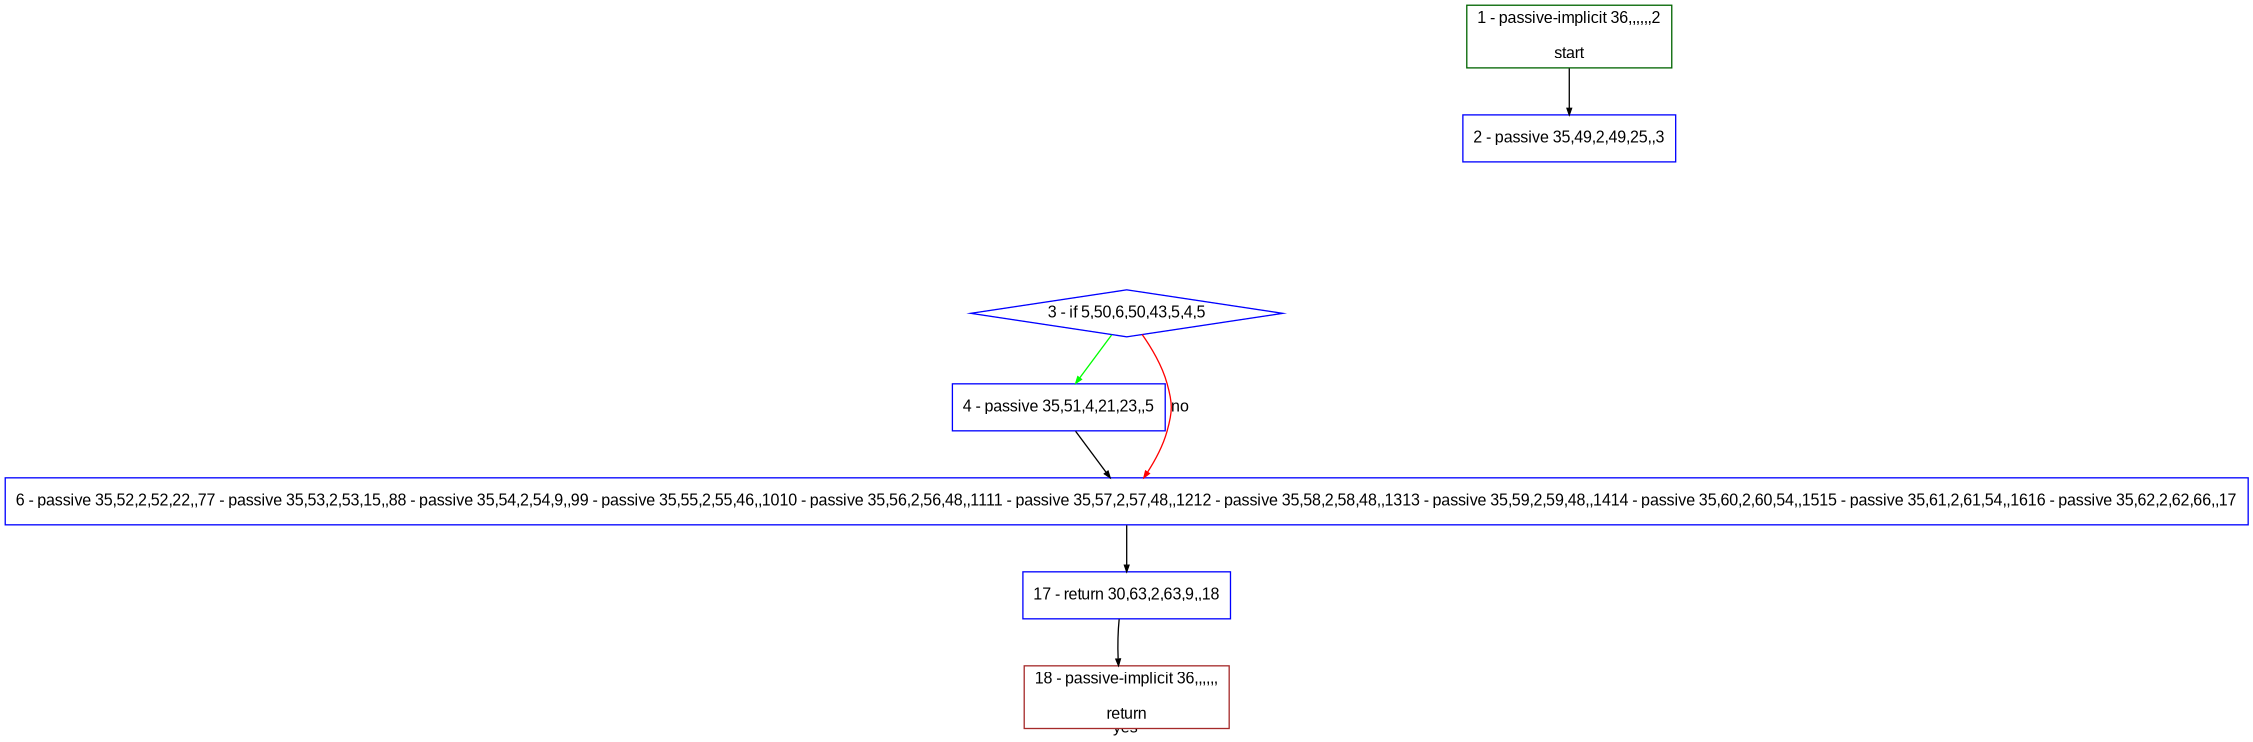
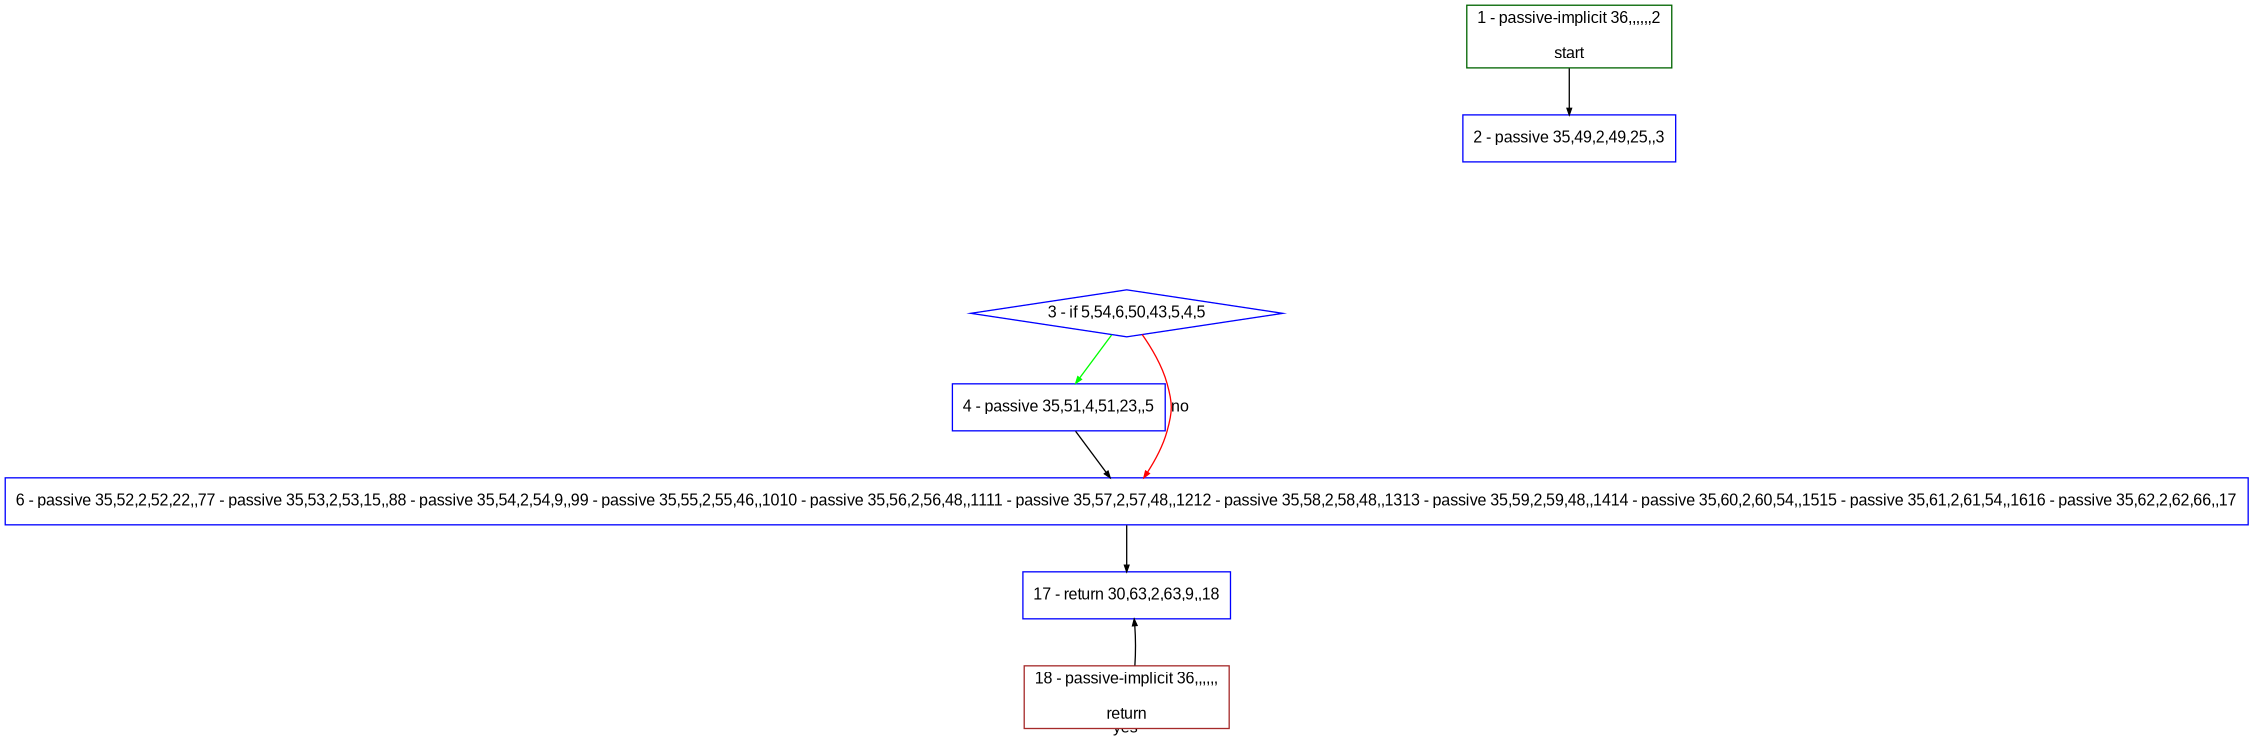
node "3 - if 5,50,6,50,43,5,4,5": label "3 - if 5,50,6,50,43,5,4,5" -> "3 - if 5,54,6,50,43,5,4,5"
node "4 - passive 35,51,4,21,23,,5": label "4 - passive 35,51,4,21,23,,5" -> "4 - passive 35,51,4,51,23,,5"
edge "17 - return 30,63,2,63,9,,18" -> "18 - passive-implicit 36,,,,,, return": reversed
